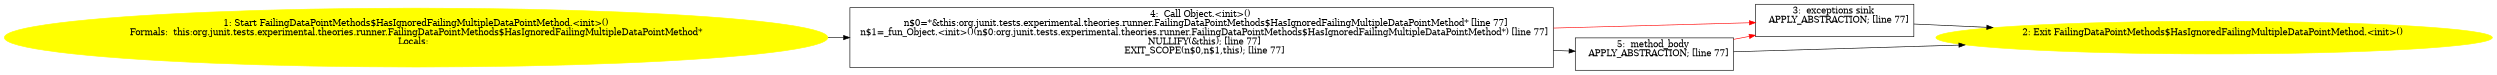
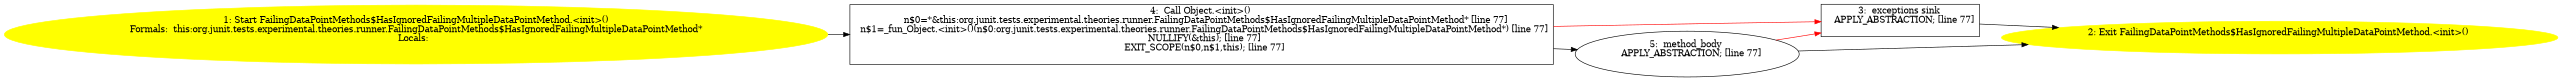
node "5:  method_body APPLY_ABSTRACTION; [line 77]": shape box -> ellipse
